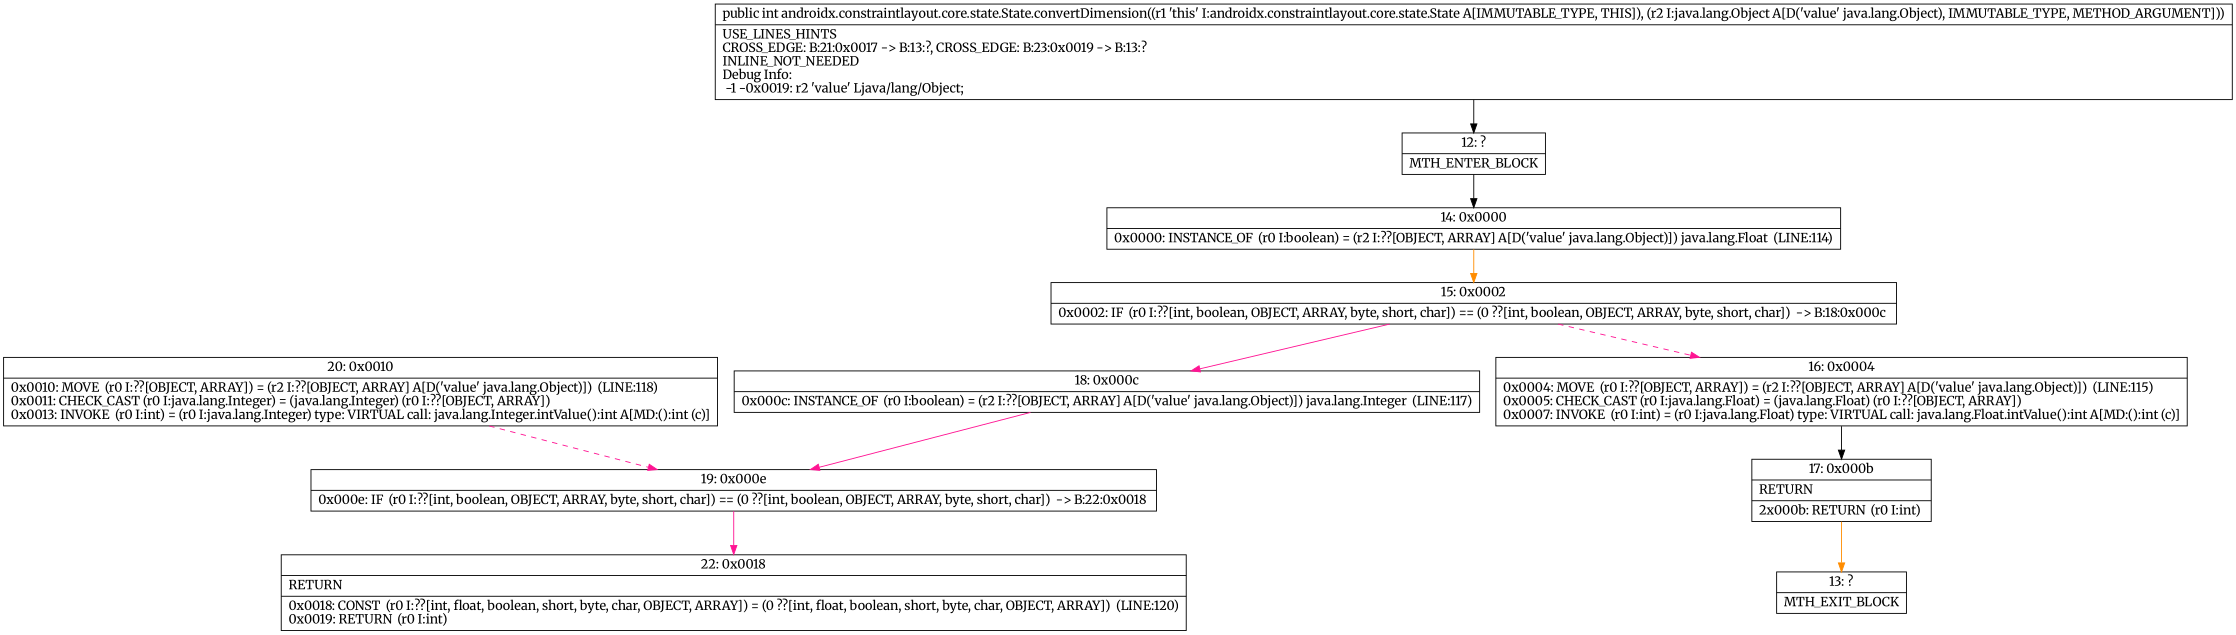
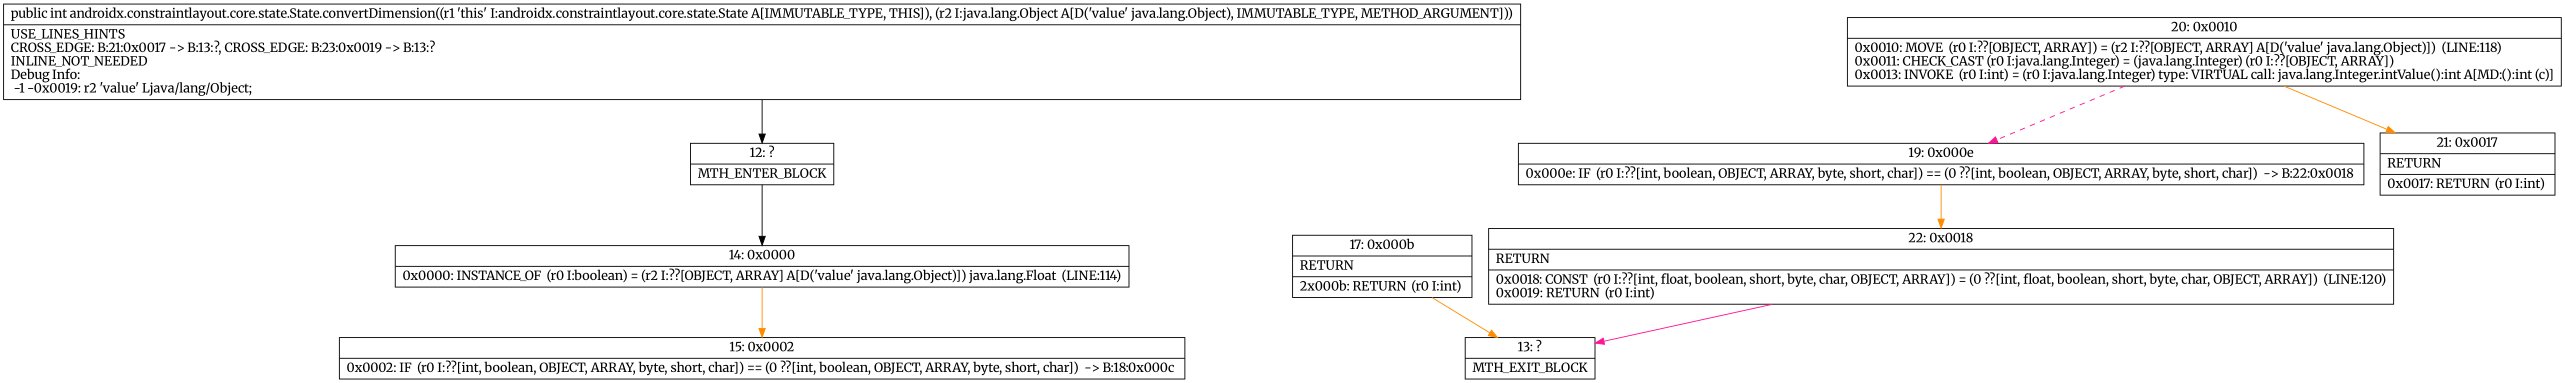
node "21: 0x0017": added
edge "22: 0x0018" -> "13: ?": added
node "18: 0x000c": removed
node "16: 0x0004": removed
edge "19: 0x000e" -> "22: 0x0018": color deeppink -> darkorange
